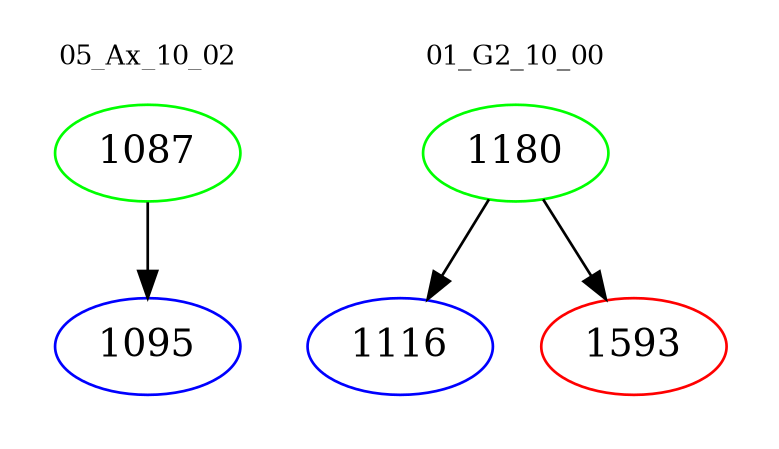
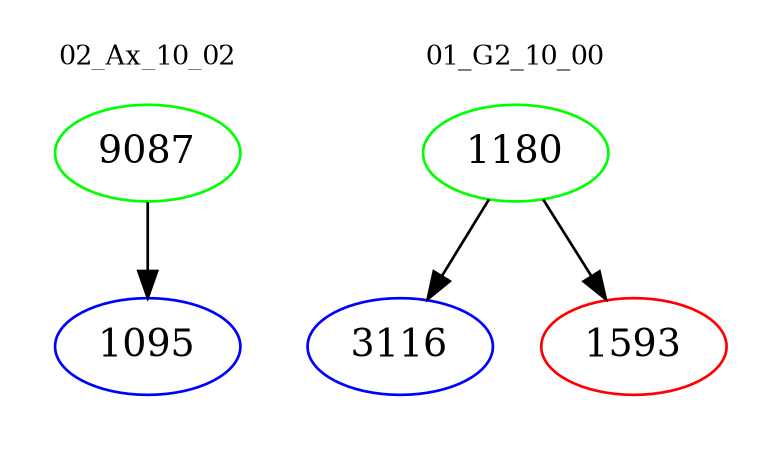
cluster "05_Ax_10_02": label "05_Ax_10_02" -> "02_Ax_10_02"
node "1087": label "1087" -> "9087"
node "1116": label "1116" -> "3116"
